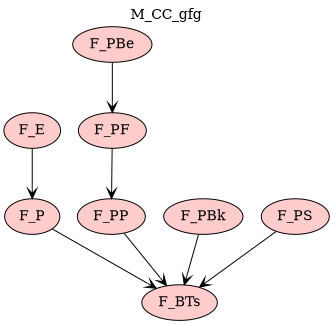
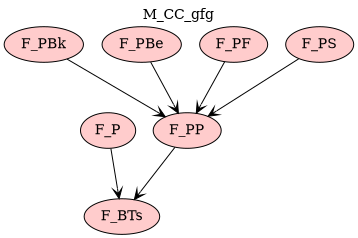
edge "F_PBe" -> "F_PF": now "F_PBe" -> "F_PP"
node "F_E": removed
edge "F_PBk" -> "F_BTs": now "F_PBk" -> "F_PP"
edge "F_PS" -> "F_BTs": now "F_PS" -> "F_PP"
